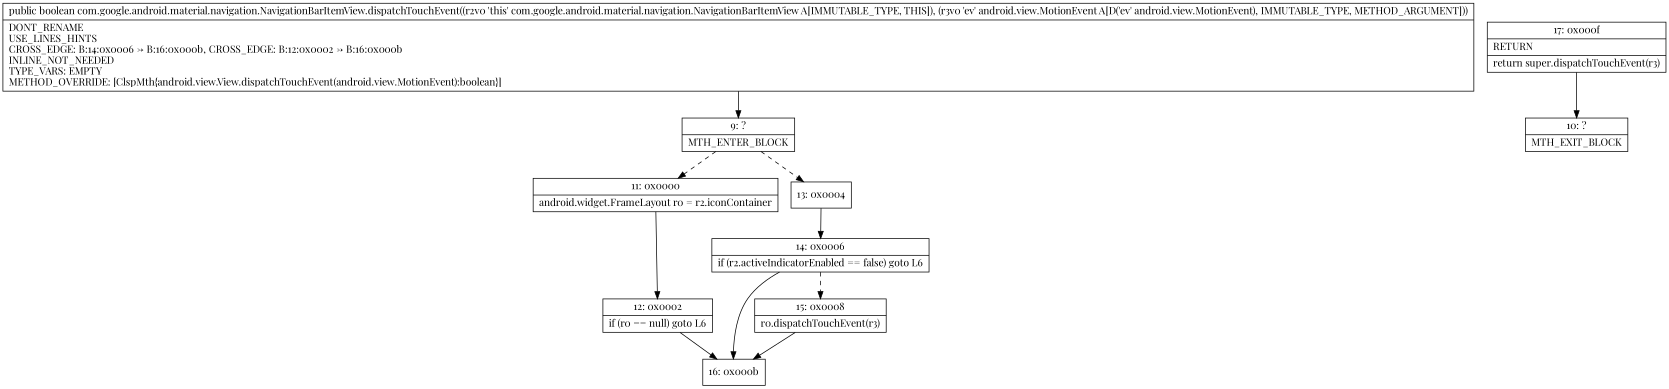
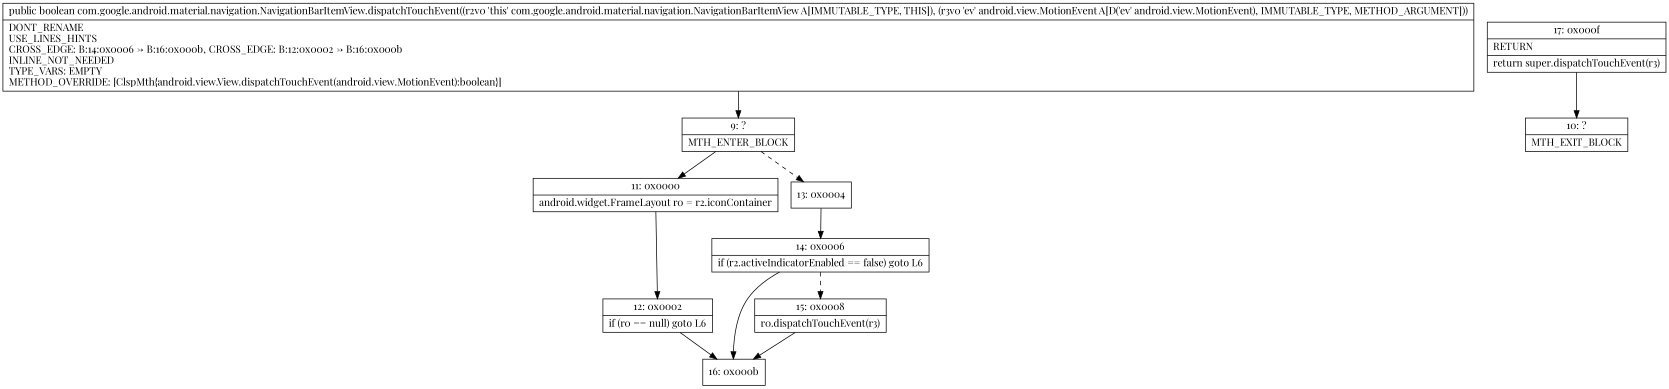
edge "9: ?" -> "11: 0x0000": style dashed -> solid
